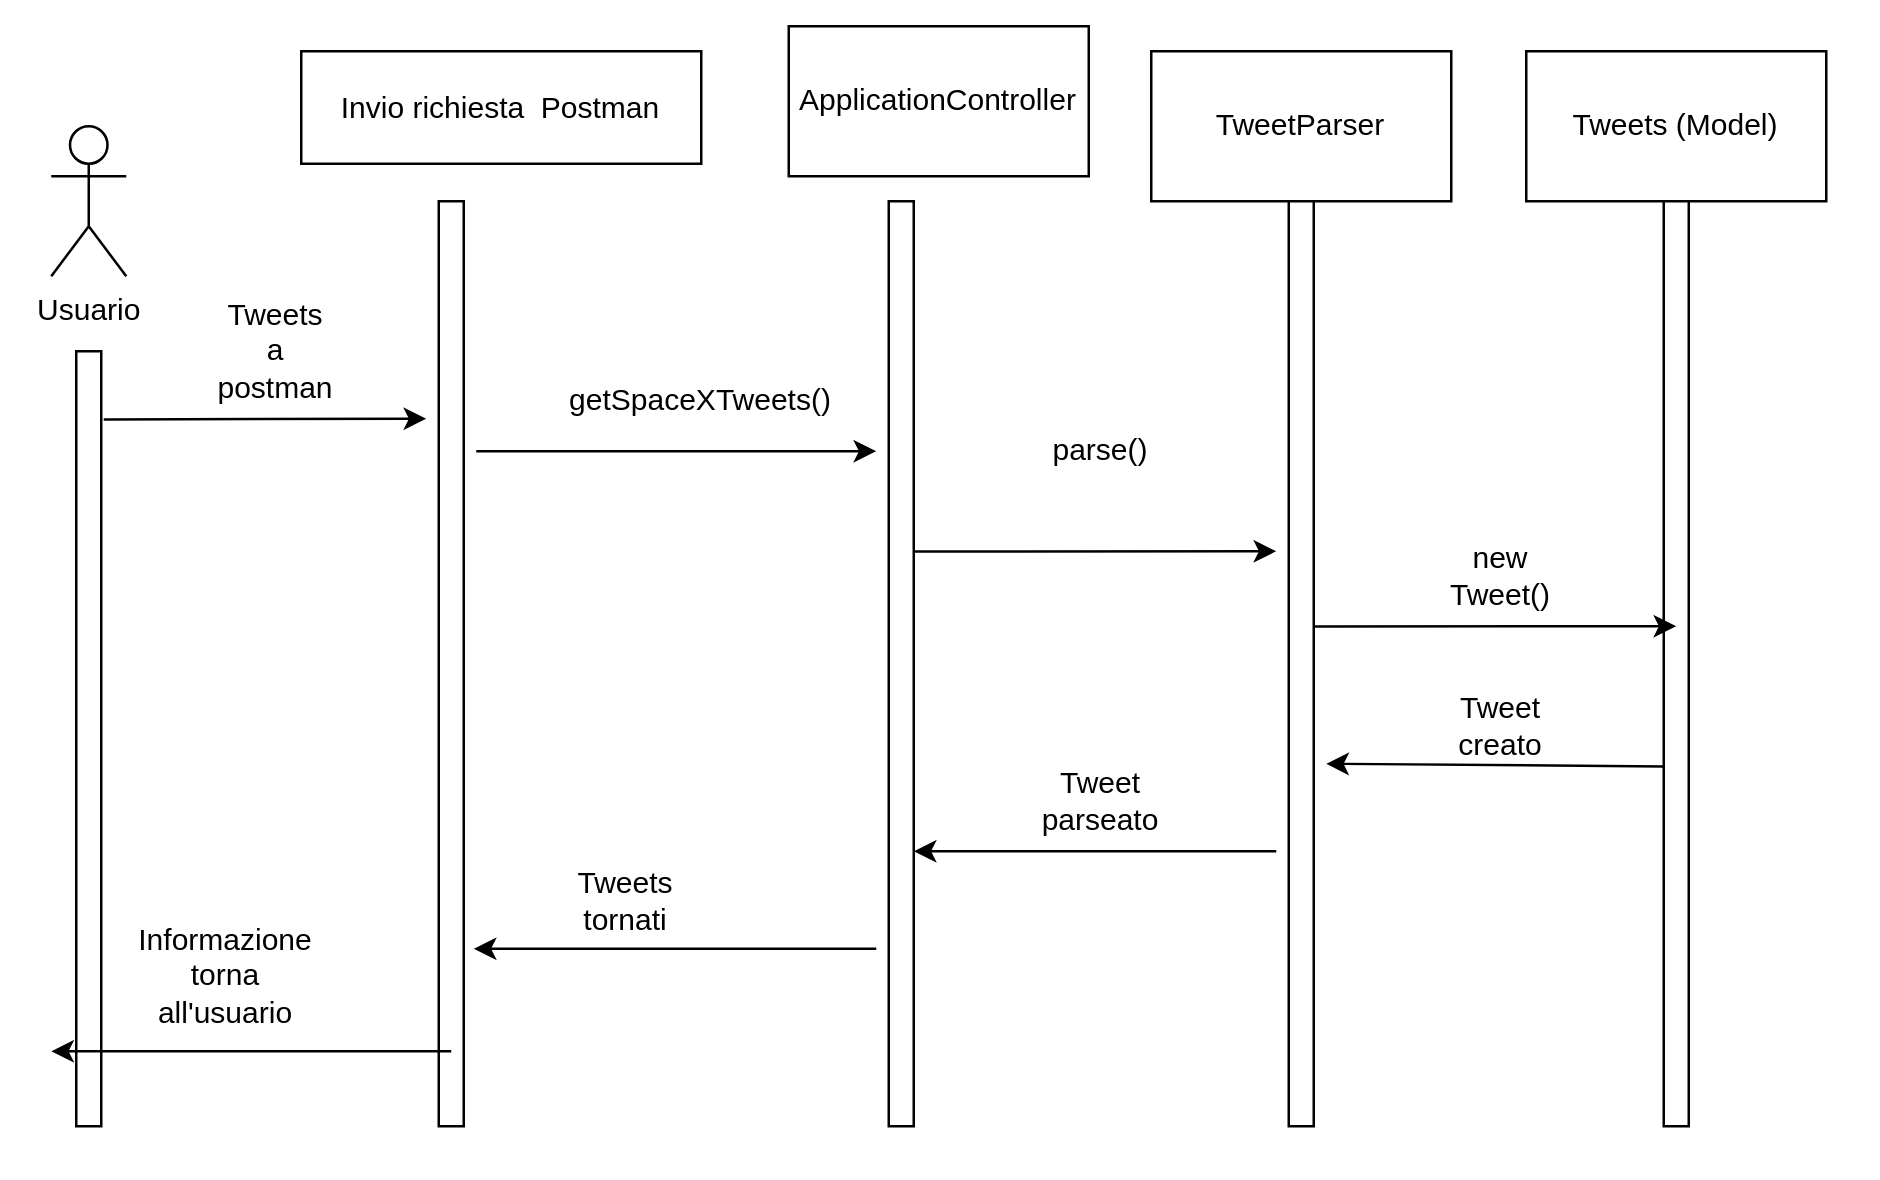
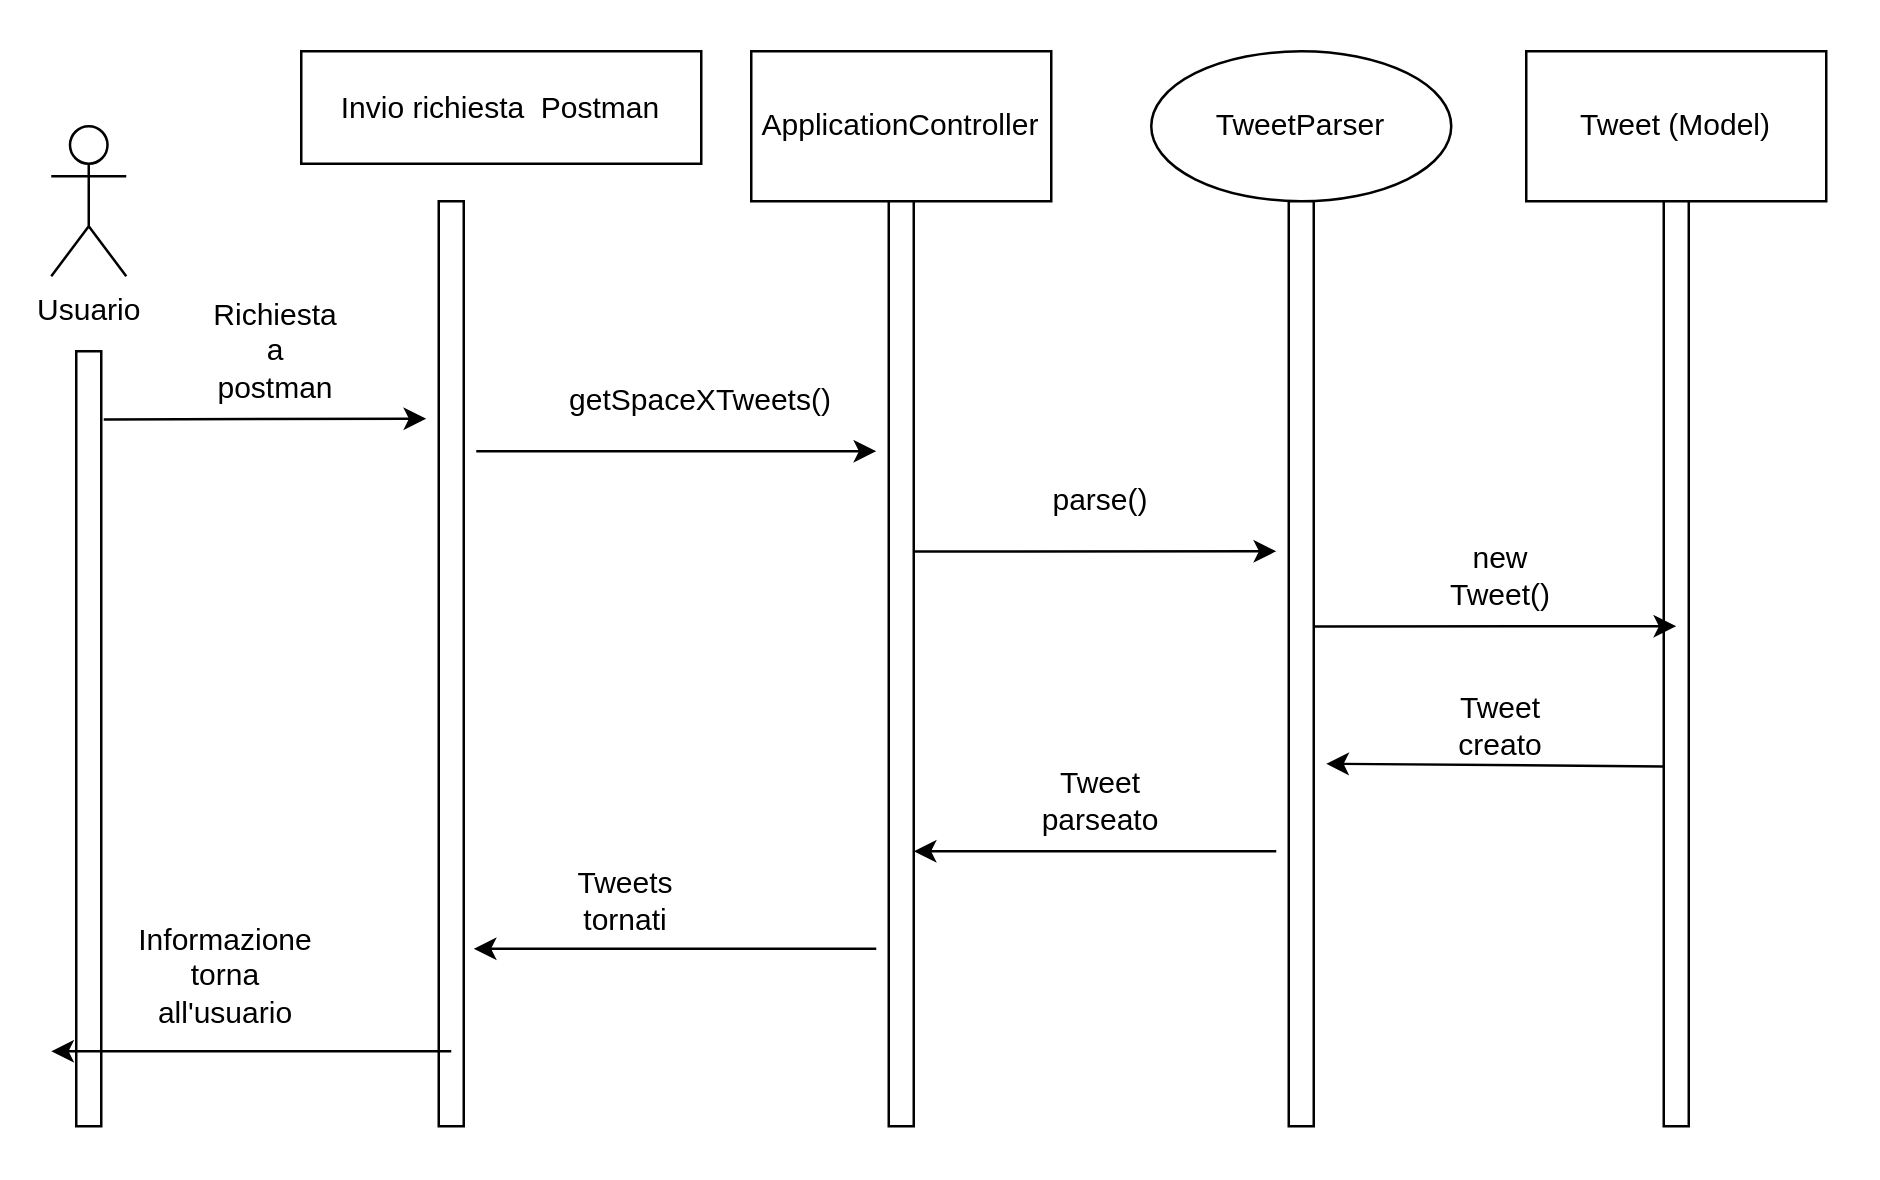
node "ApplicationController": moved (939, 101) -> (901, 126)
node "TweetParser": shape rectangle -> ellipse
node "Tweets (Model)": label "Tweets (Model)" -> "Tweet (Model)"
node "Tweets a postman": label "Tweets a postman" -> "Richiesta a postman"
node "parse()": moved (1101, 451) -> (1101, 501)
